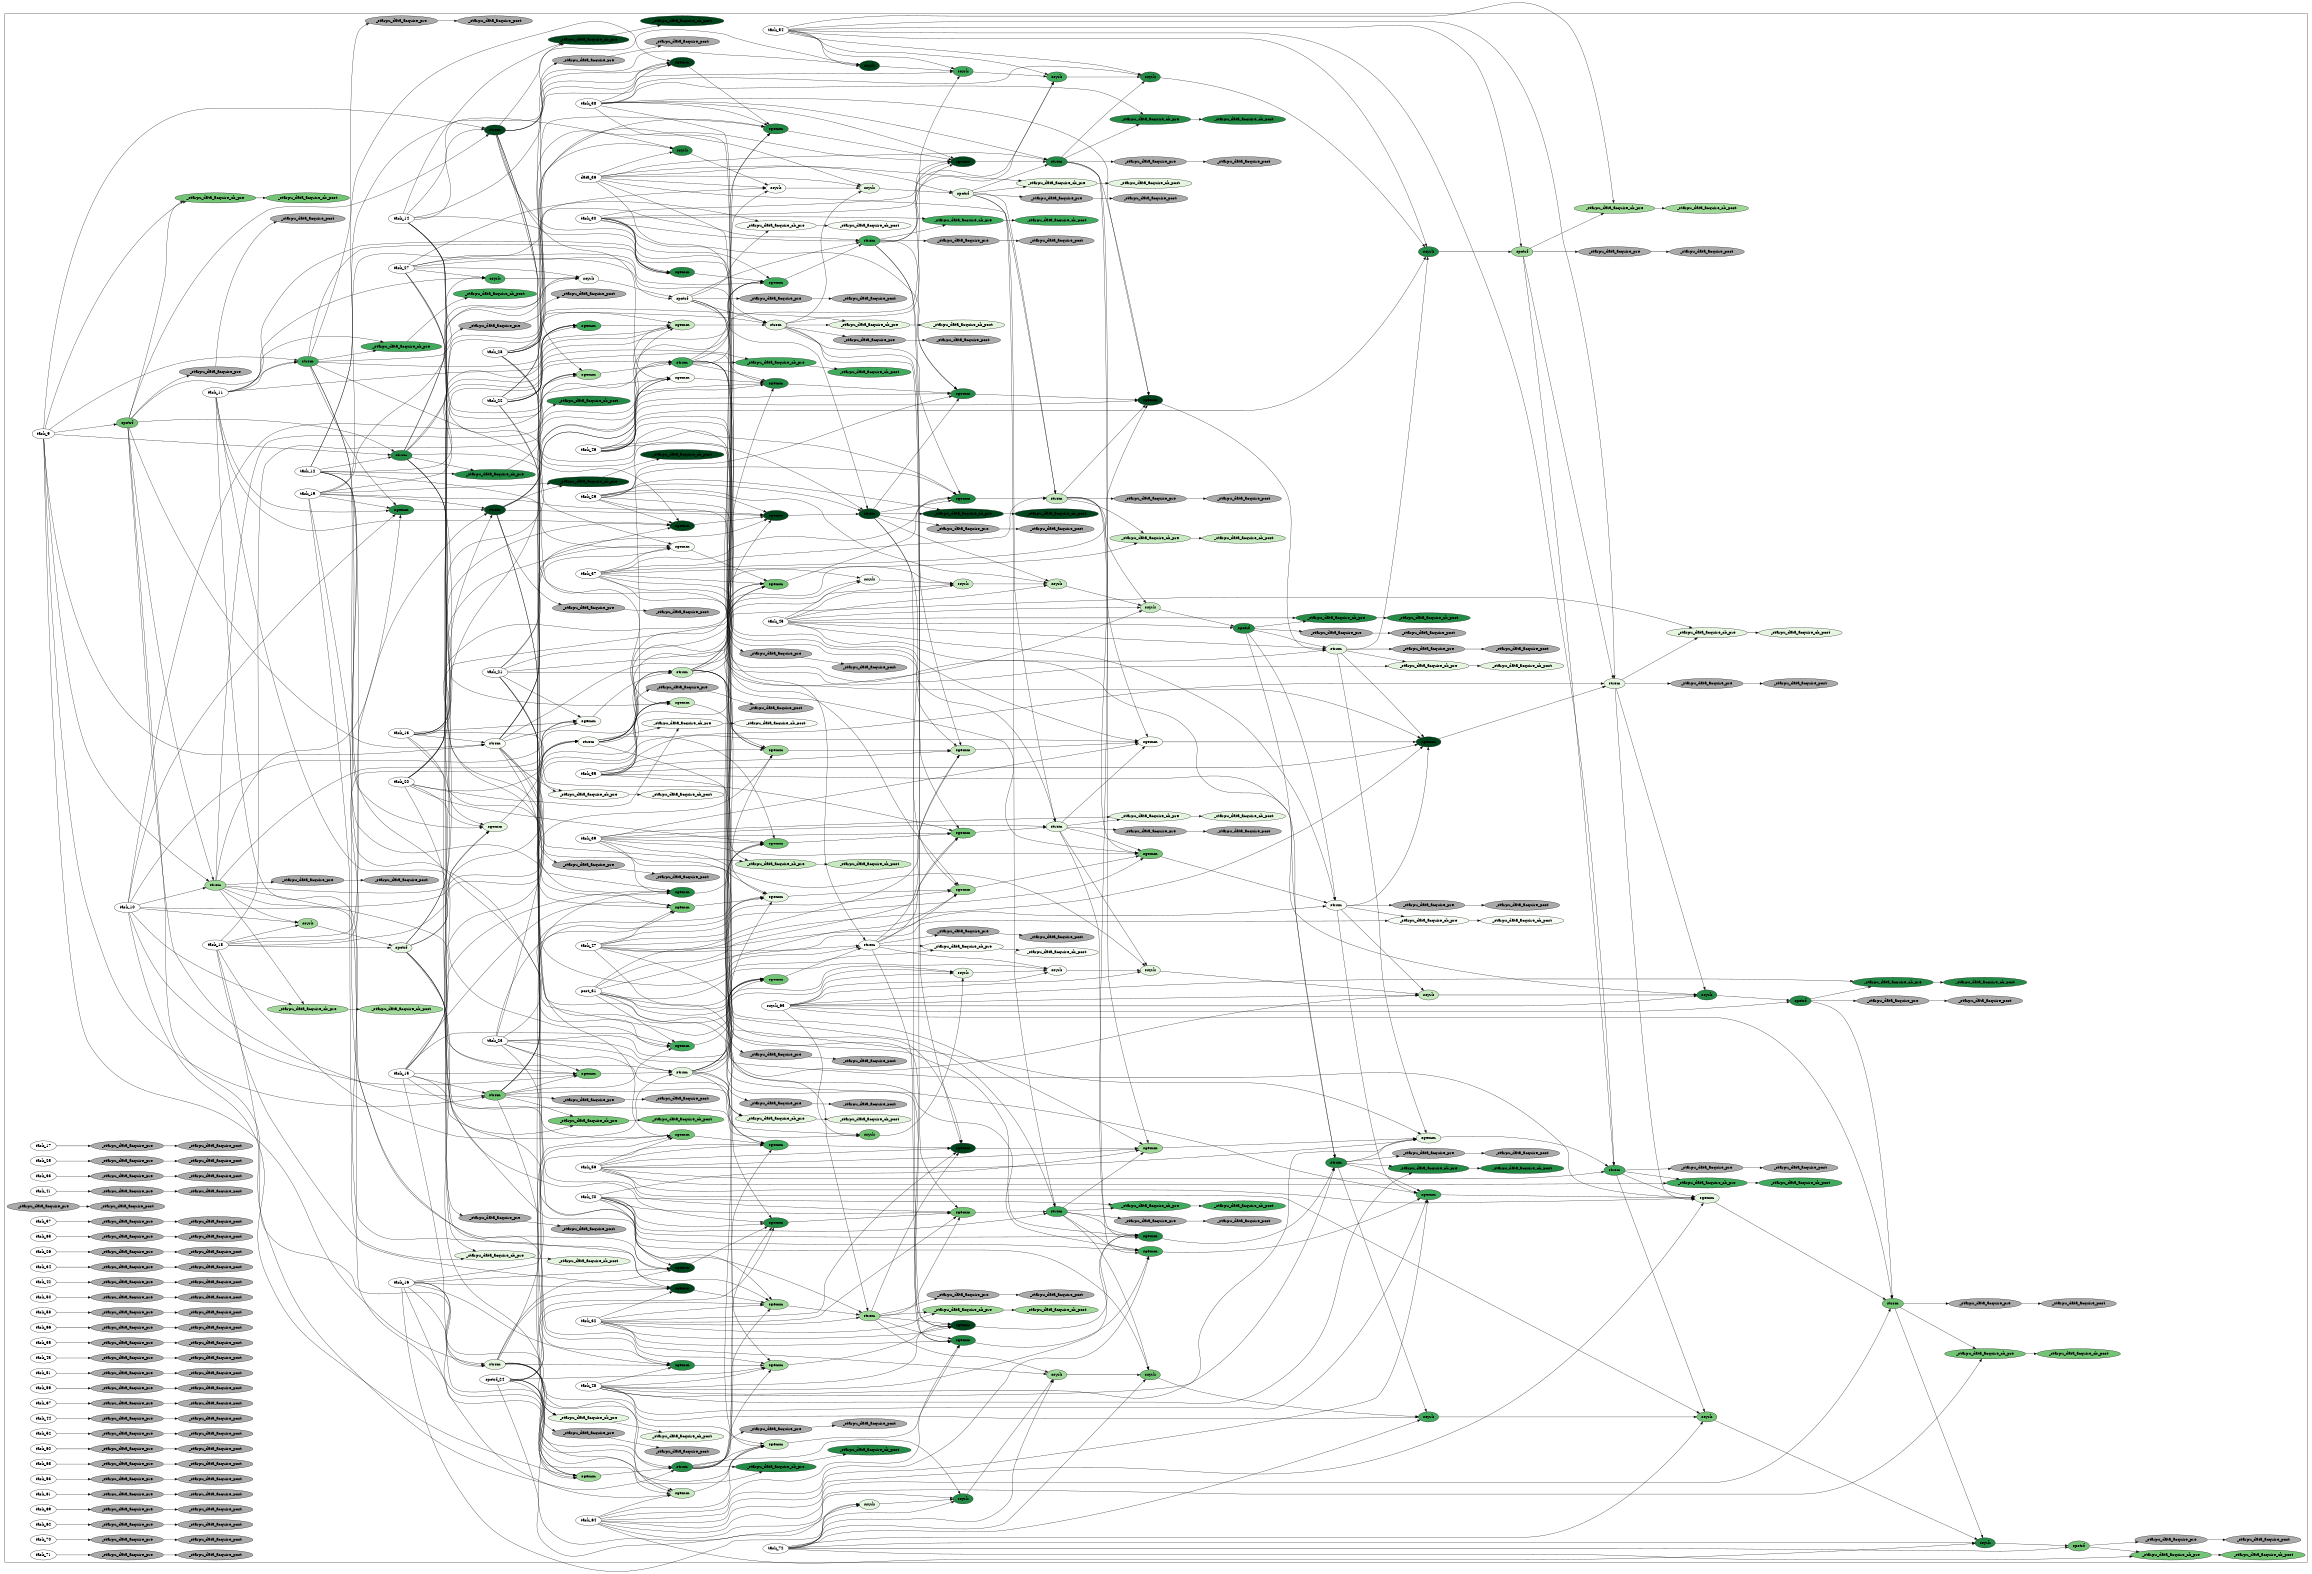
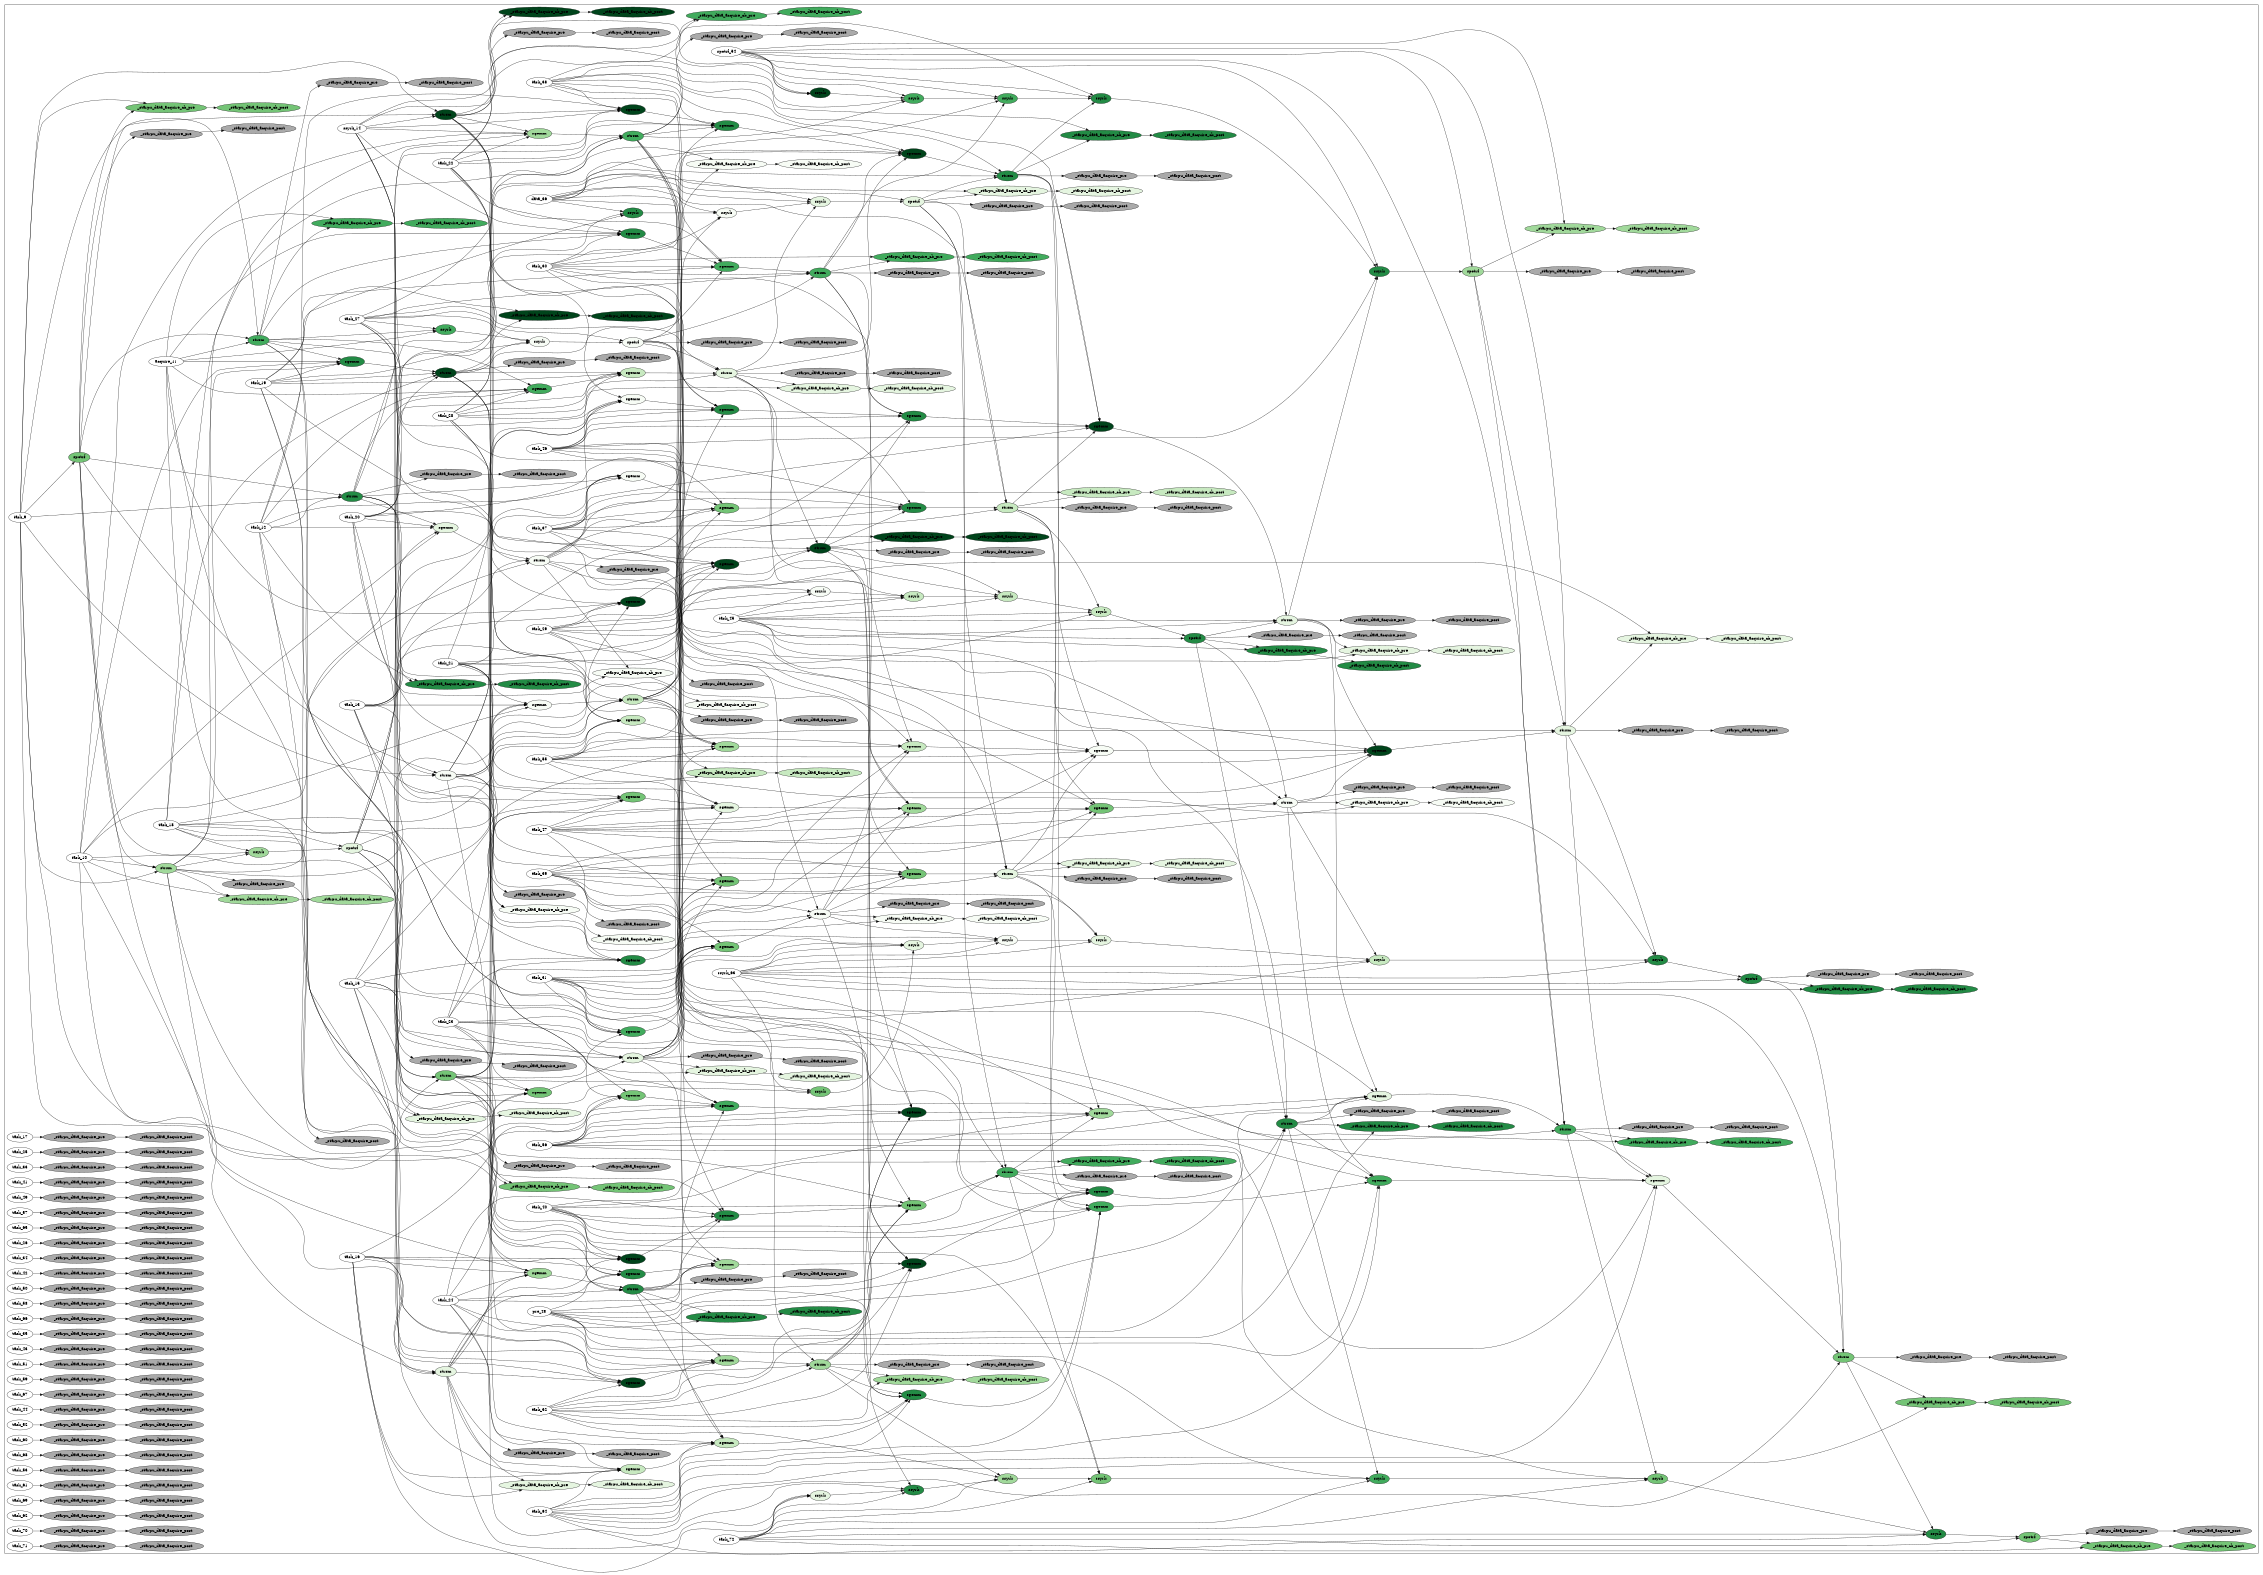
node "task_54": label "task_54" -> "spotrf_54"
node "task_14": label "task_14" -> "ssyrk_14"
node "task_11": label "task_11" -> "acquire_11"
node "post_31": label "post_31" -> "task_31"
node "task_49": added
node "spotrf_24": label "spotrf_24" -> "task_24"
node "task_48": label "task_48" -> "pre_48"
